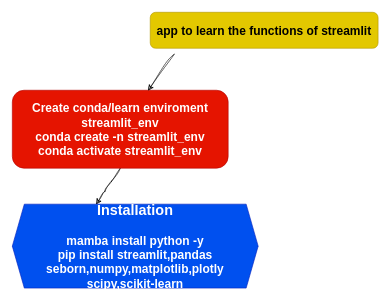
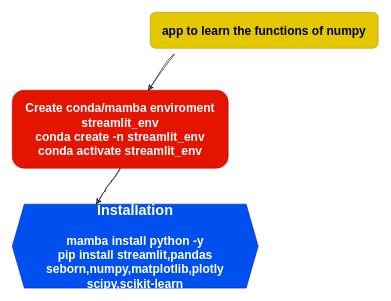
node "app to learn the functions of streamlit": label "app to learn the functions of streamlit" -> "app to learn the functions of numpy"
node "Create conda/learn enviroment streamlit_env conda create -n streamlit_env conda activate streamlit_env": label "Create conda/learn enviroment streamlit_env conda create -n streamlit_env conda activate streamlit_env" -> "Create conda/mamba enviroment streamlit_env conda create -n streamlit_env conda activate streamlit_env"
